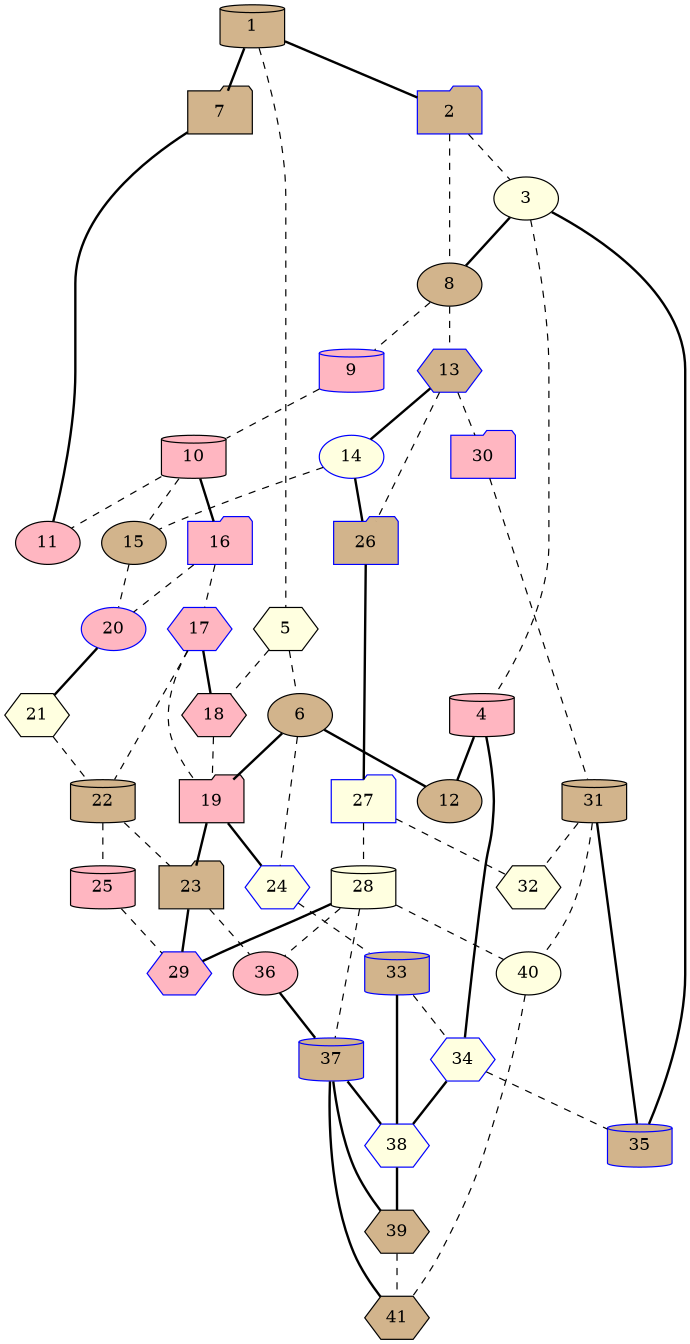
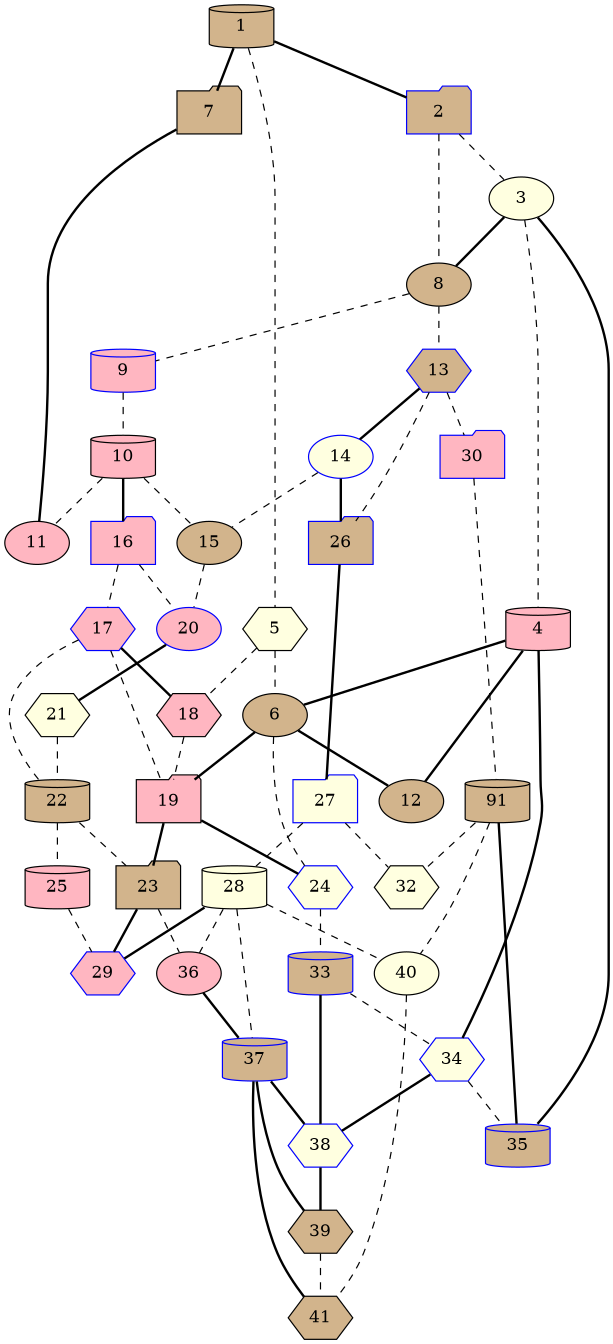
edge "4" -- "6": added
node "31": label "31" -> "91"
